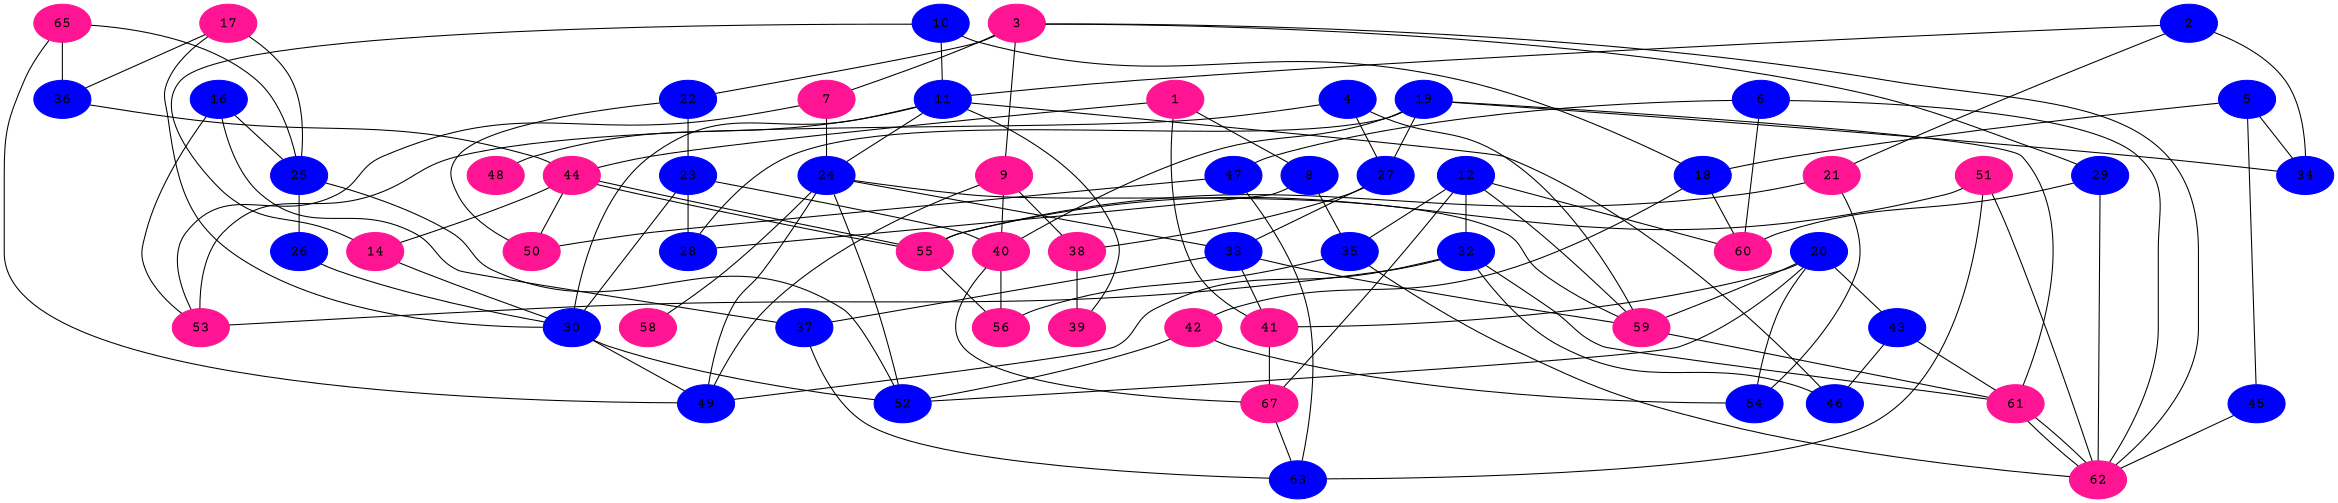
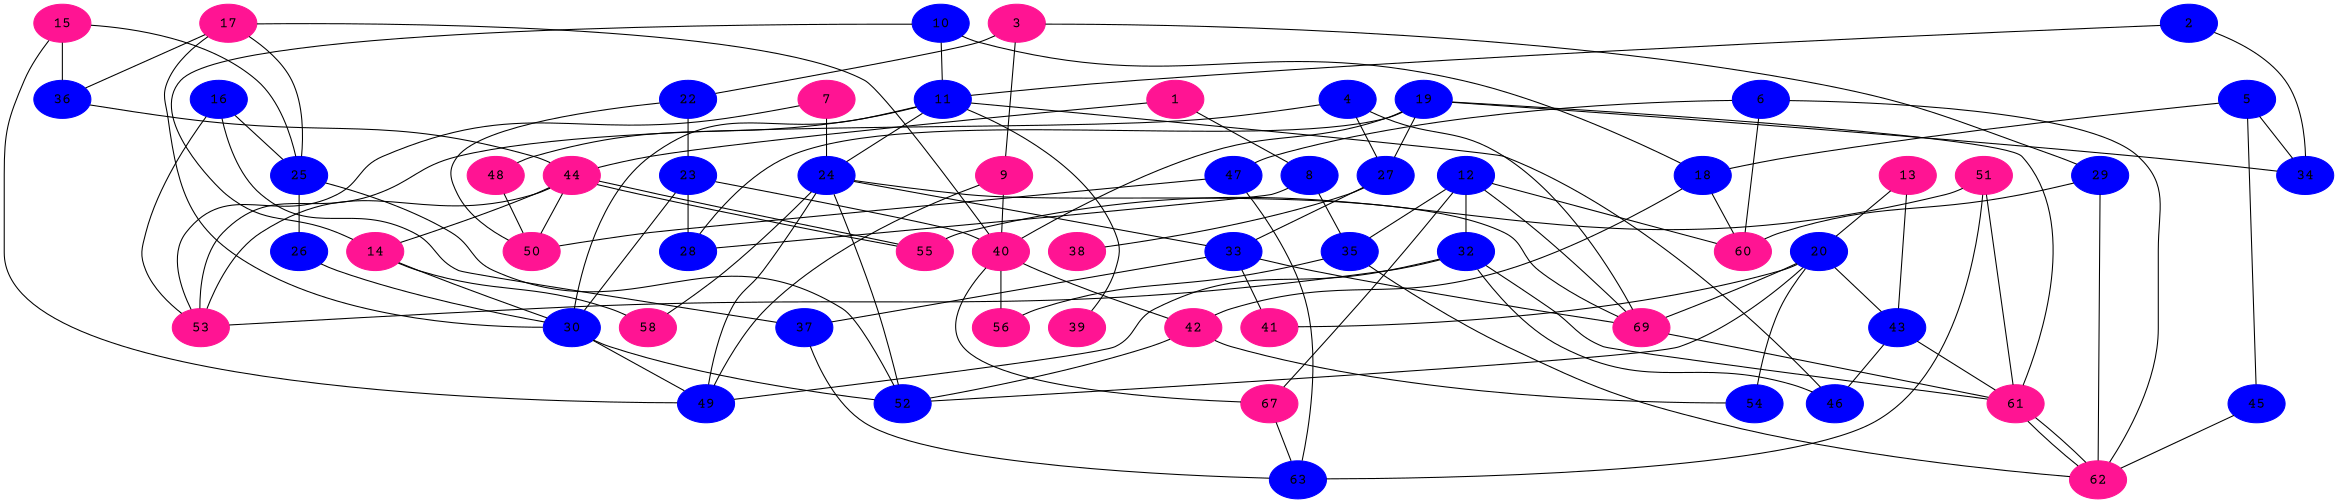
node "65": label "65" -> "15"
edge "17" -- "40": added
edge "3" -- "7": removed
edge "3" -- "62": removed
node "21": removed
node "13": added
edge "44" -- "53": added
edge "9" -- "38": removed
edge "48" -- "50": added
edge "1" -- "41": removed
edge "55" -- "56": removed
edge "40" -- "42": added
edge "14" -- "58": added
edge "38" -- "39": removed
node "59": label "59" -> "69"
edge "51" -- "62": now "51" -- "61"
edge "41" -- "67": removed
